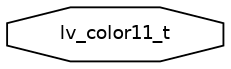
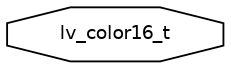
node "lv_color11_t": label "lv_color11_t" -> "lv_color16_t"
